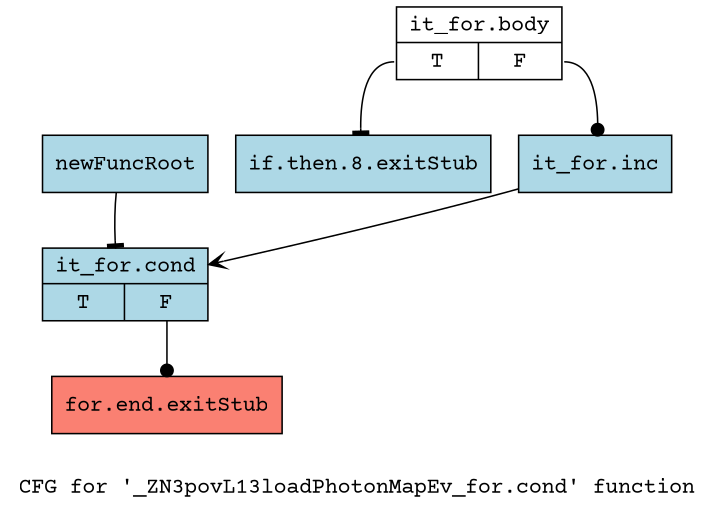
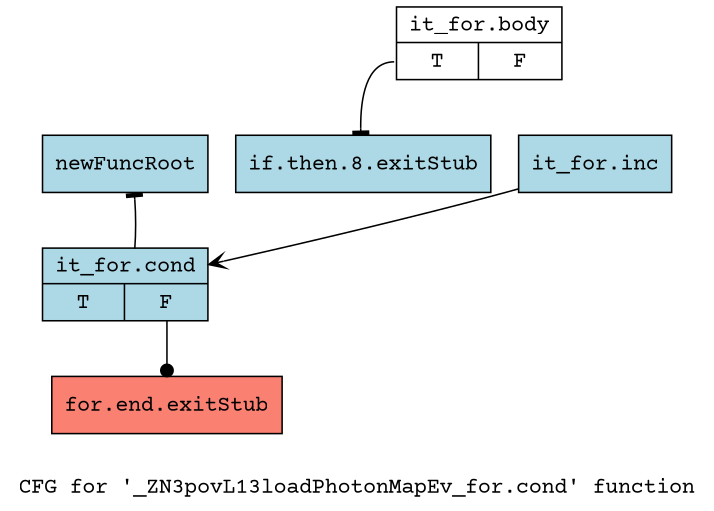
edge "it_for.body" -> "it_for.inc": removed
edge "newFuncRoot" -> "it_for.cond": reversed
